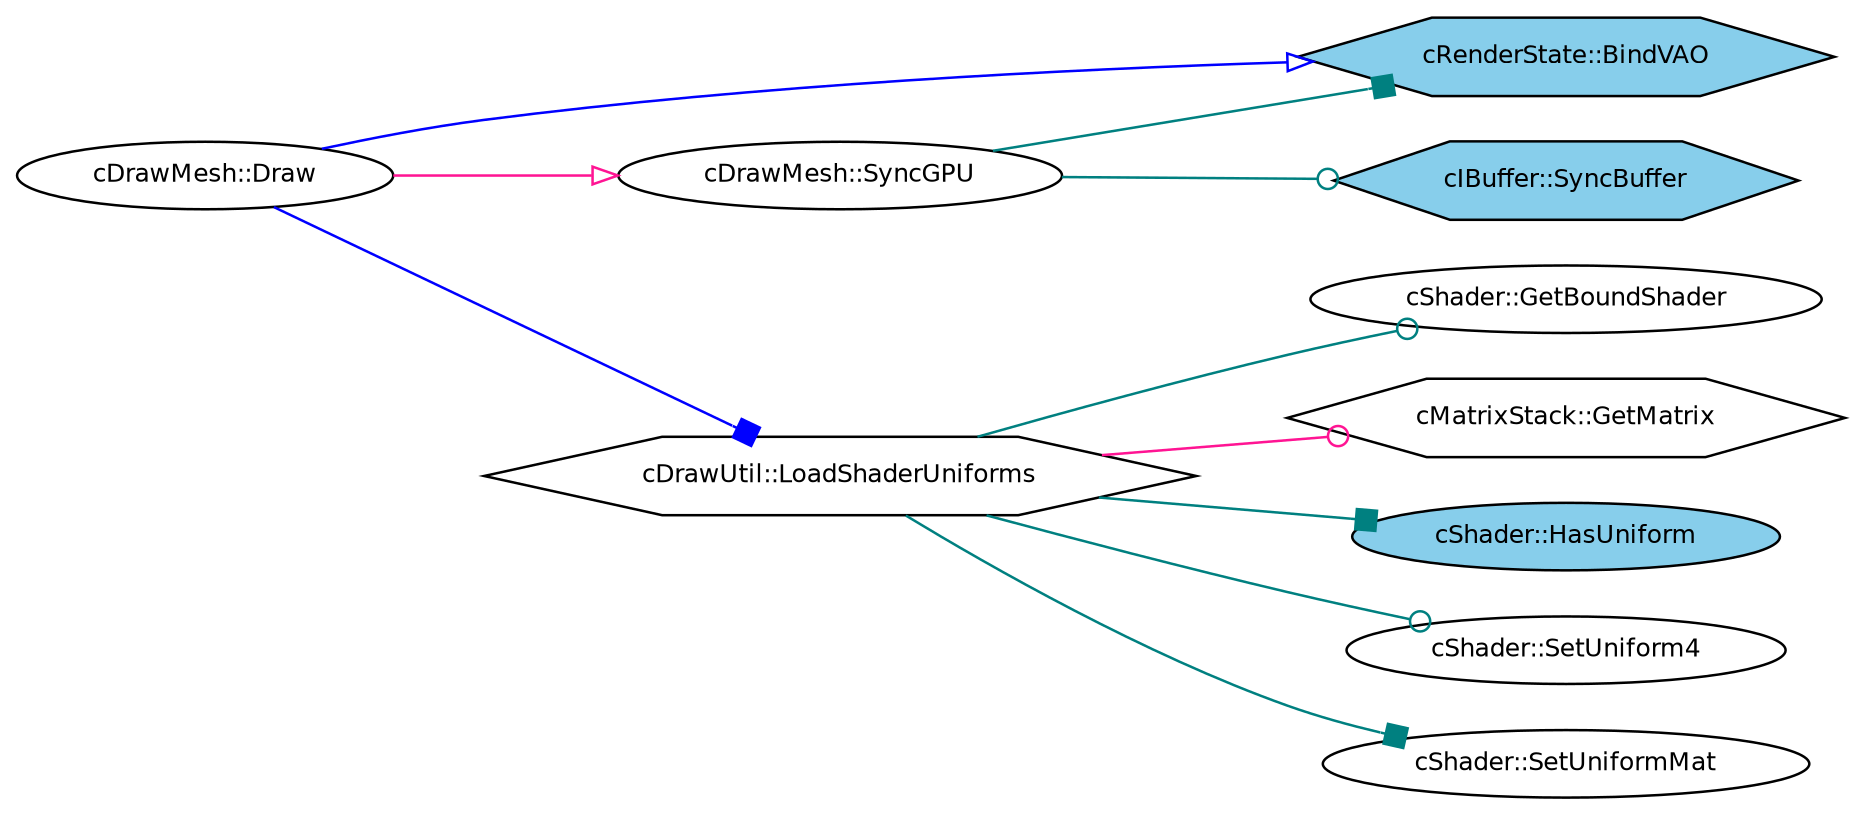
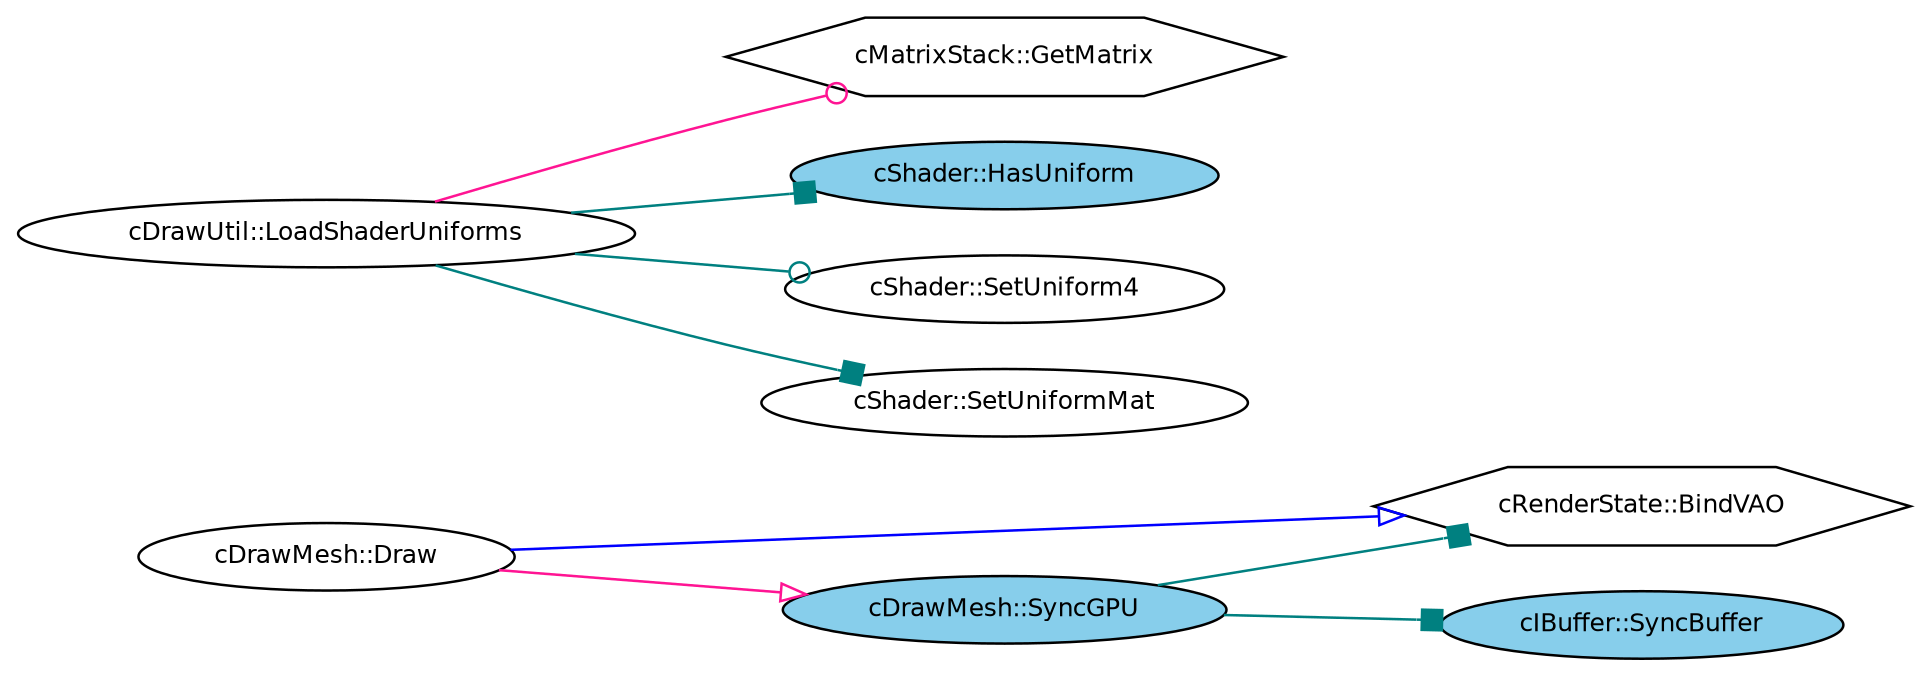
node "cRenderState::BindVAO": fillcolor skyblue -> white
node "cDrawMesh::SyncGPU": fillcolor white -> skyblue
edge "cDrawMesh::SyncGPU" -> "cIBuffer::SyncBuffer": arrowhead odot -> box
node "cIBuffer::SyncBuffer": shape hexagon -> ellipse
node "cShader::GetBoundShader": removed
edge "cDrawMesh::Draw" -> "cDrawUtil::LoadShaderUniforms": removed
node "cDrawUtil::LoadShaderUniforms": shape hexagon -> ellipse
